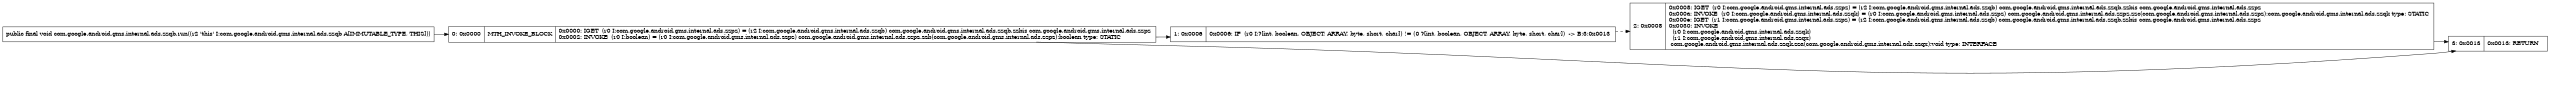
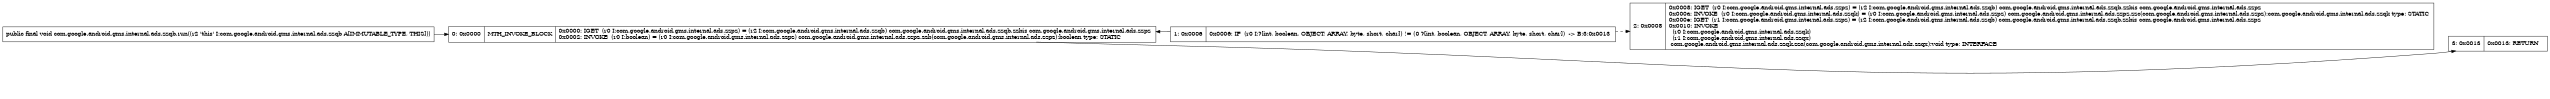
node "2: 0x0008": text "0x0030: INVOKE" -> "0x0010: INVOKE"
edge "0: 0x0000" -> "1: 0x0006": reversed
edge "2: 0x0008" -> "3: 0x0013": removed
